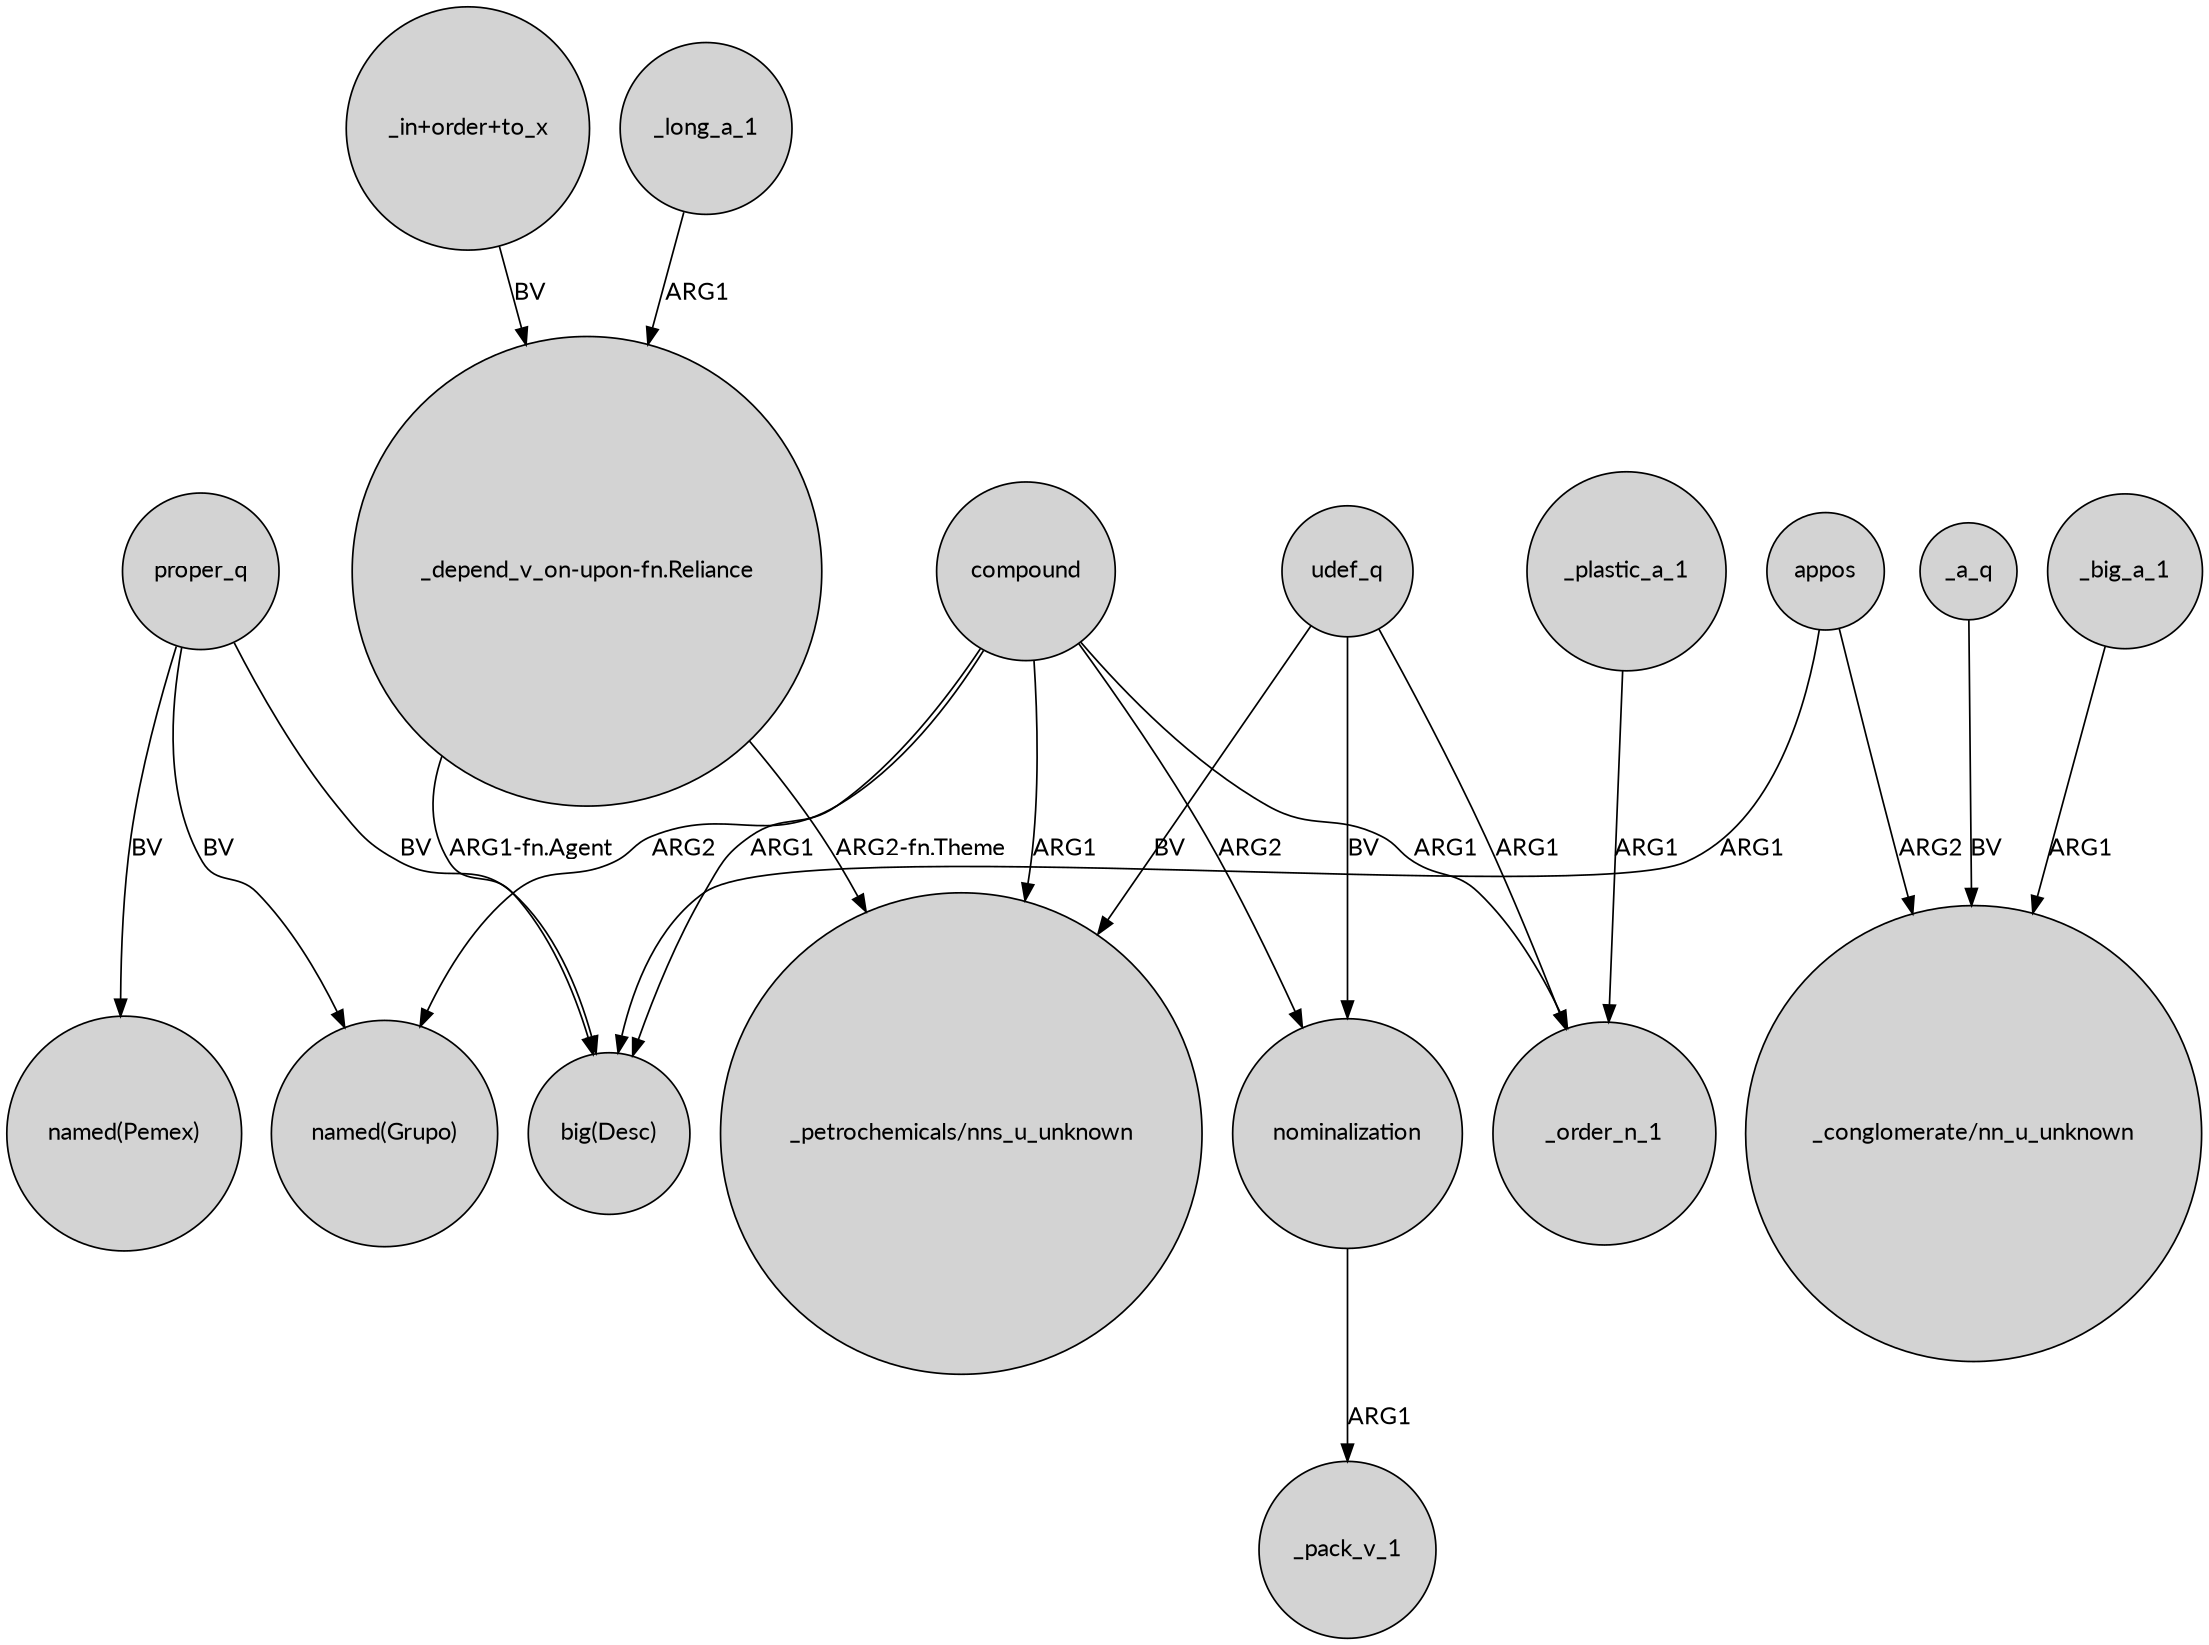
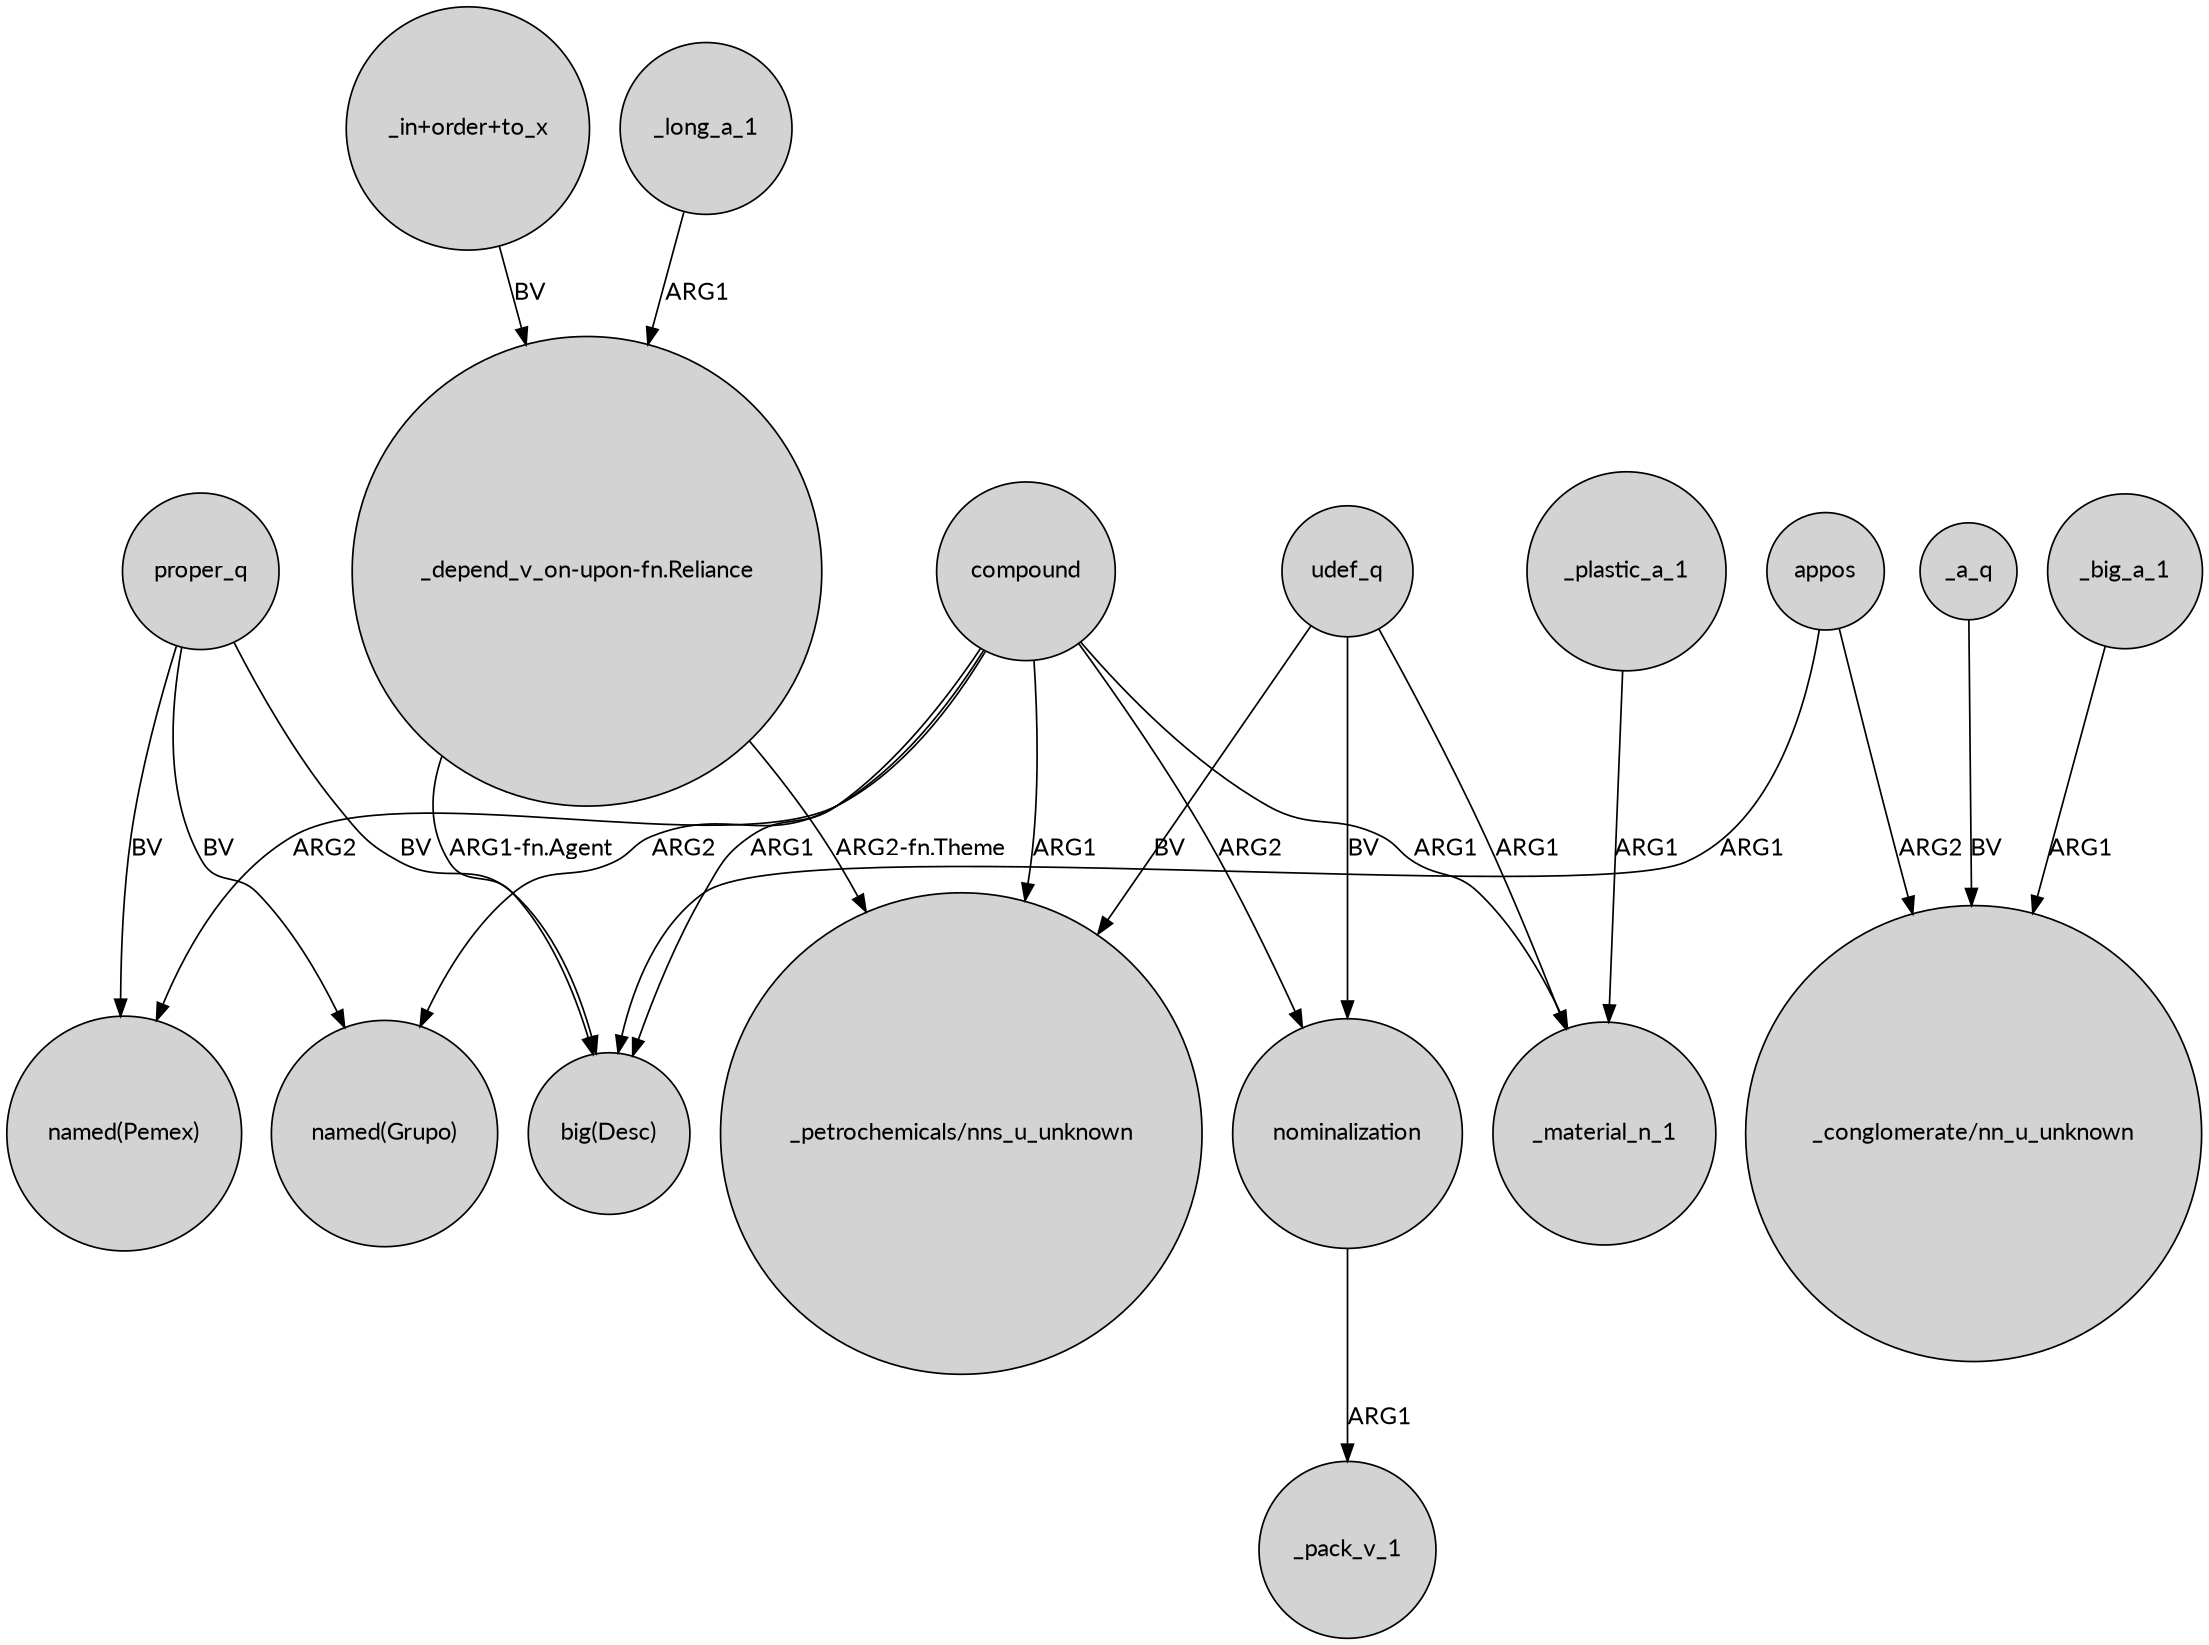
edge "compound" -> "named(Pemex)": added, label "ARG2"
node "_order_n_1": label "_order_n_1" -> "_material_n_1"
